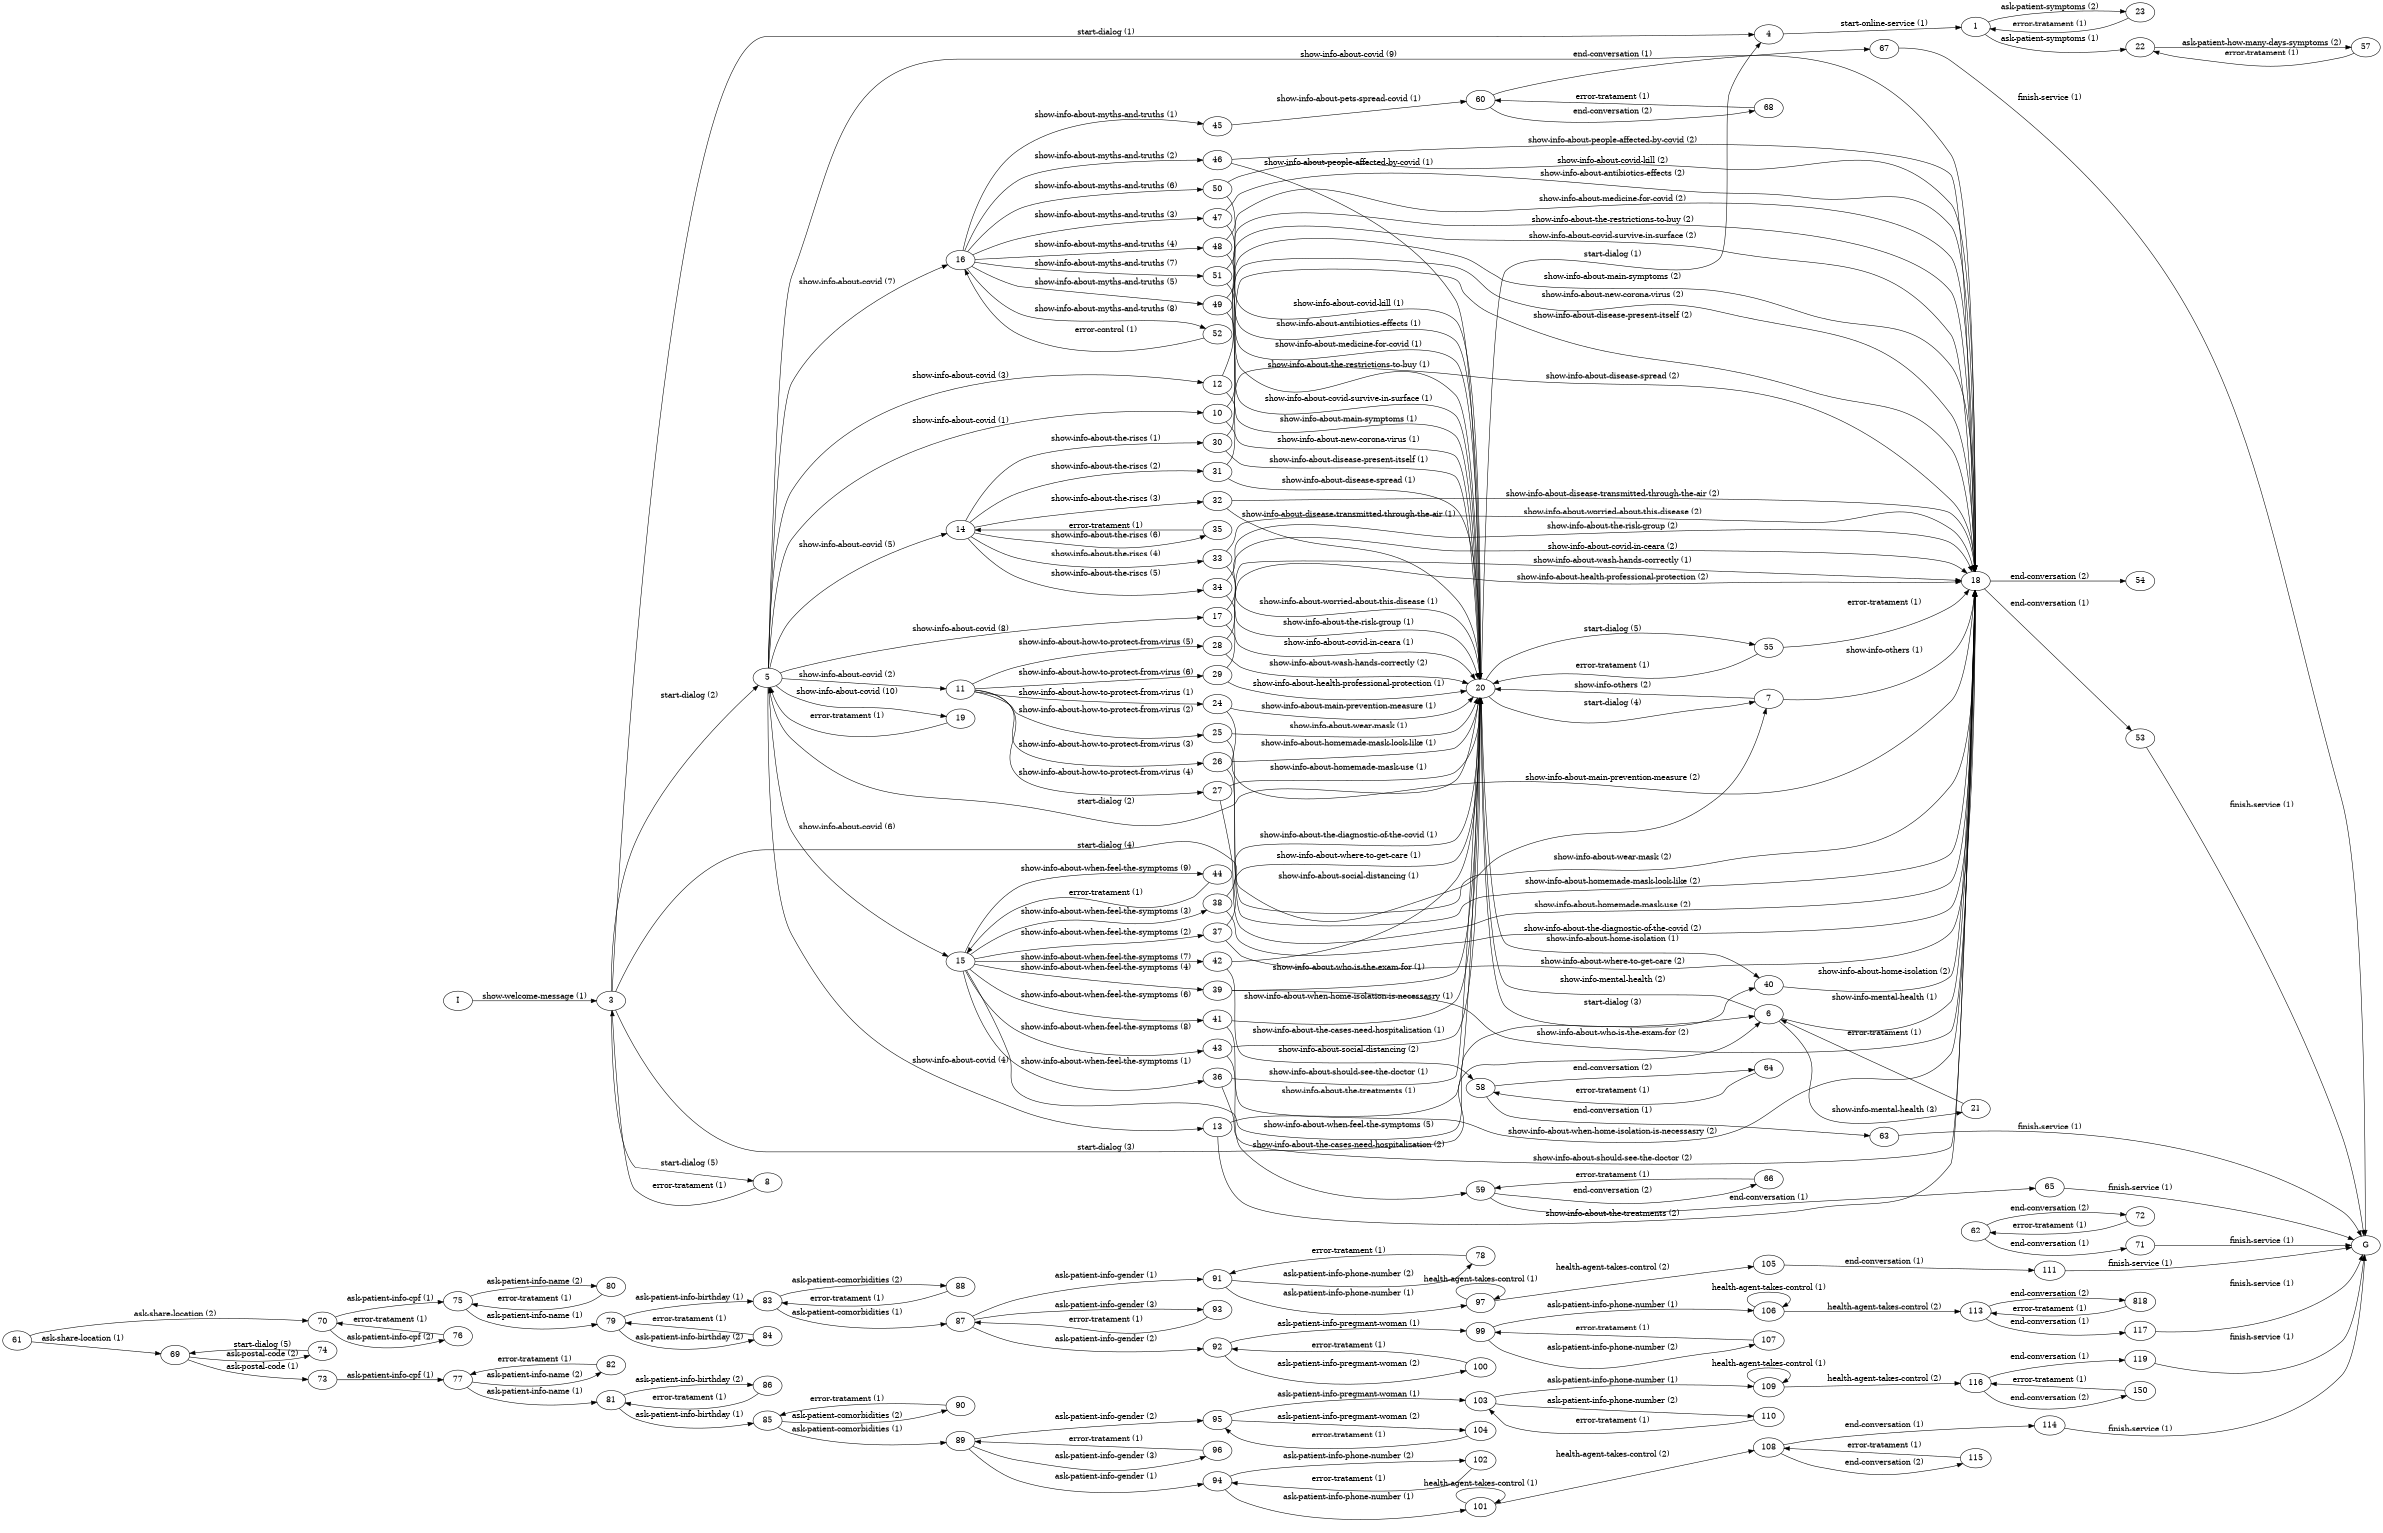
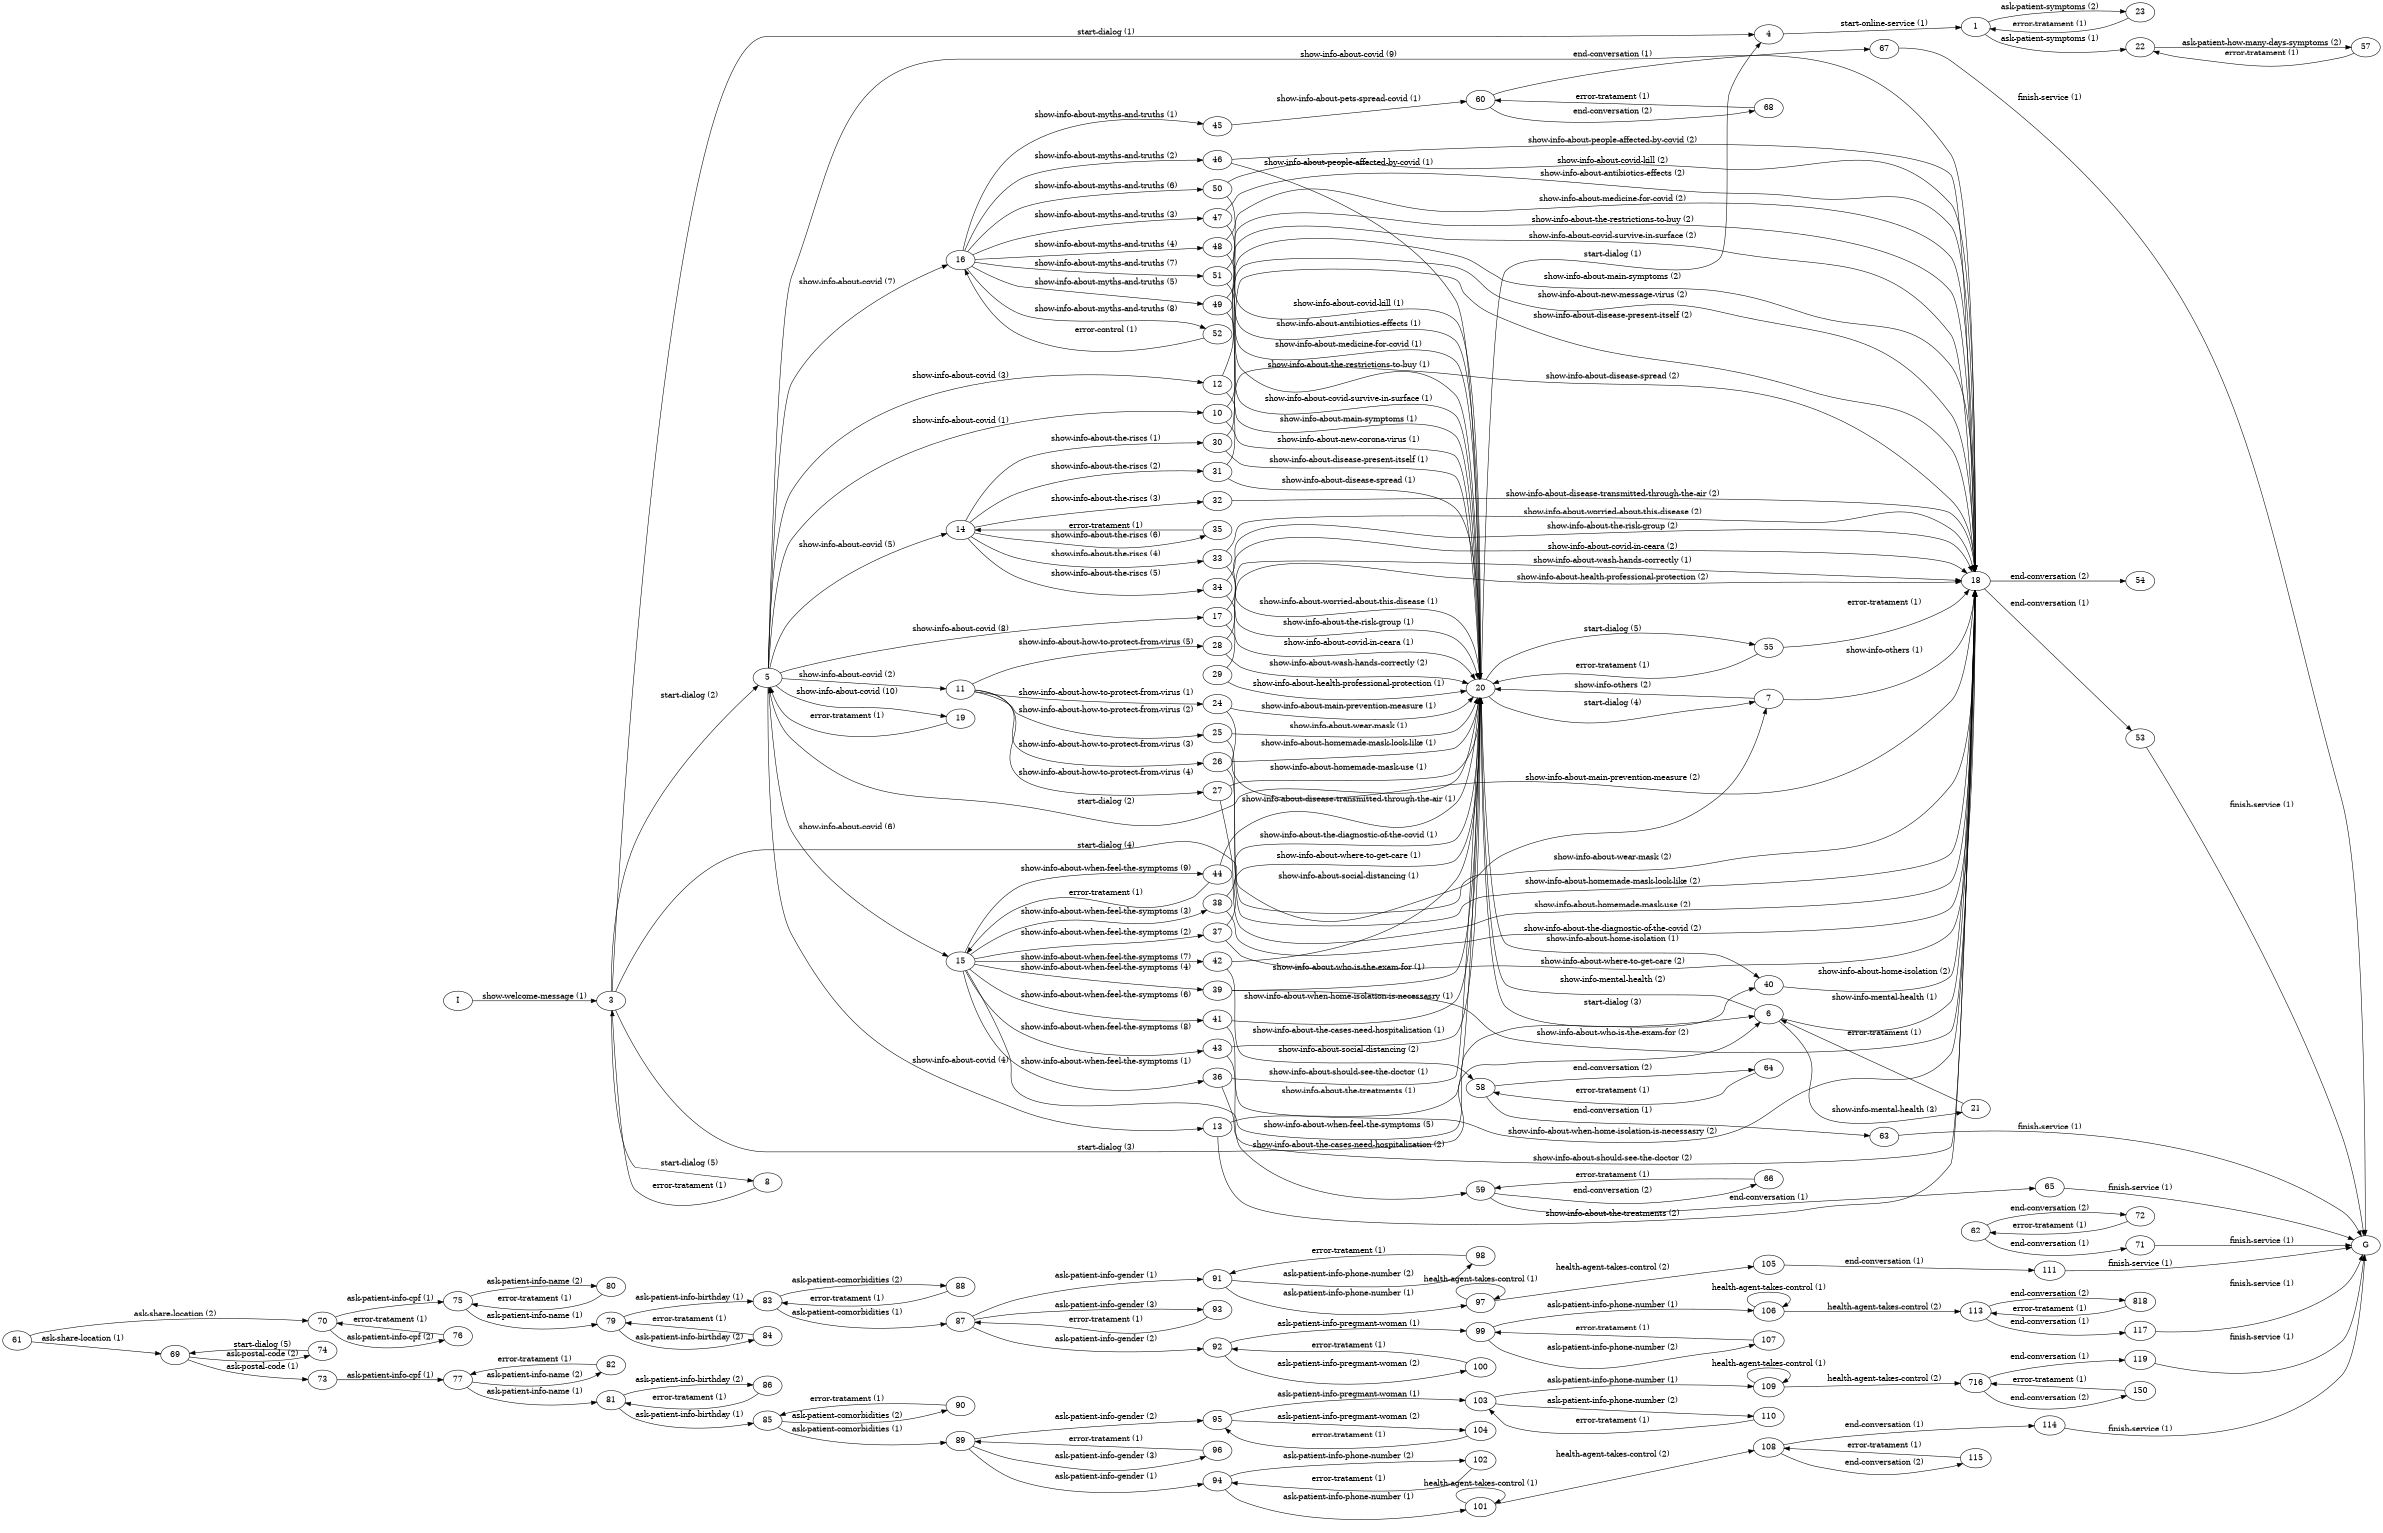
edge "10" -> "18": label "show-info-about-new-corona-virus (2)" -> "show-info-about-new-message-virus (2)"
edge "32" -> "20": now "44" -> "20"
edge "11" -> "29": removed, label "show-info-about-how-to-protect-from-virus (6)"
node "78": label "78" -> "98"
node "116": label "116" -> "716"
